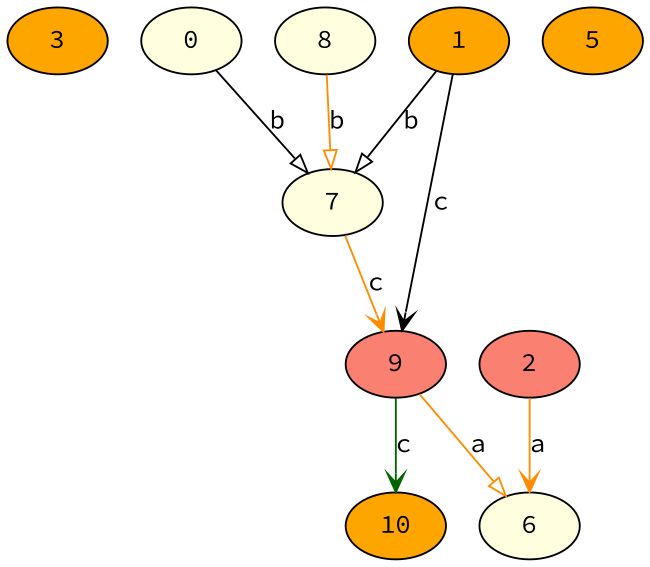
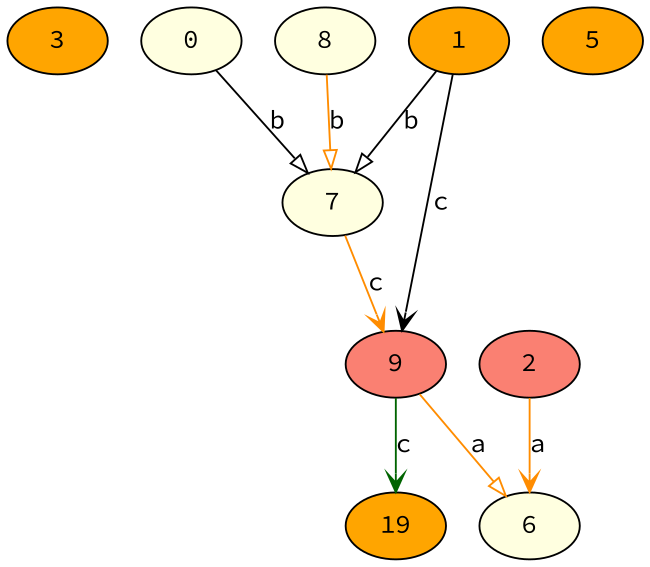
node "10": label "10" -> "19"
